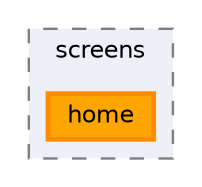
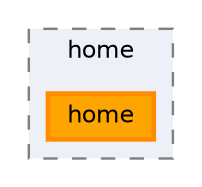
cluster "screens": label "screens" -> "home"
